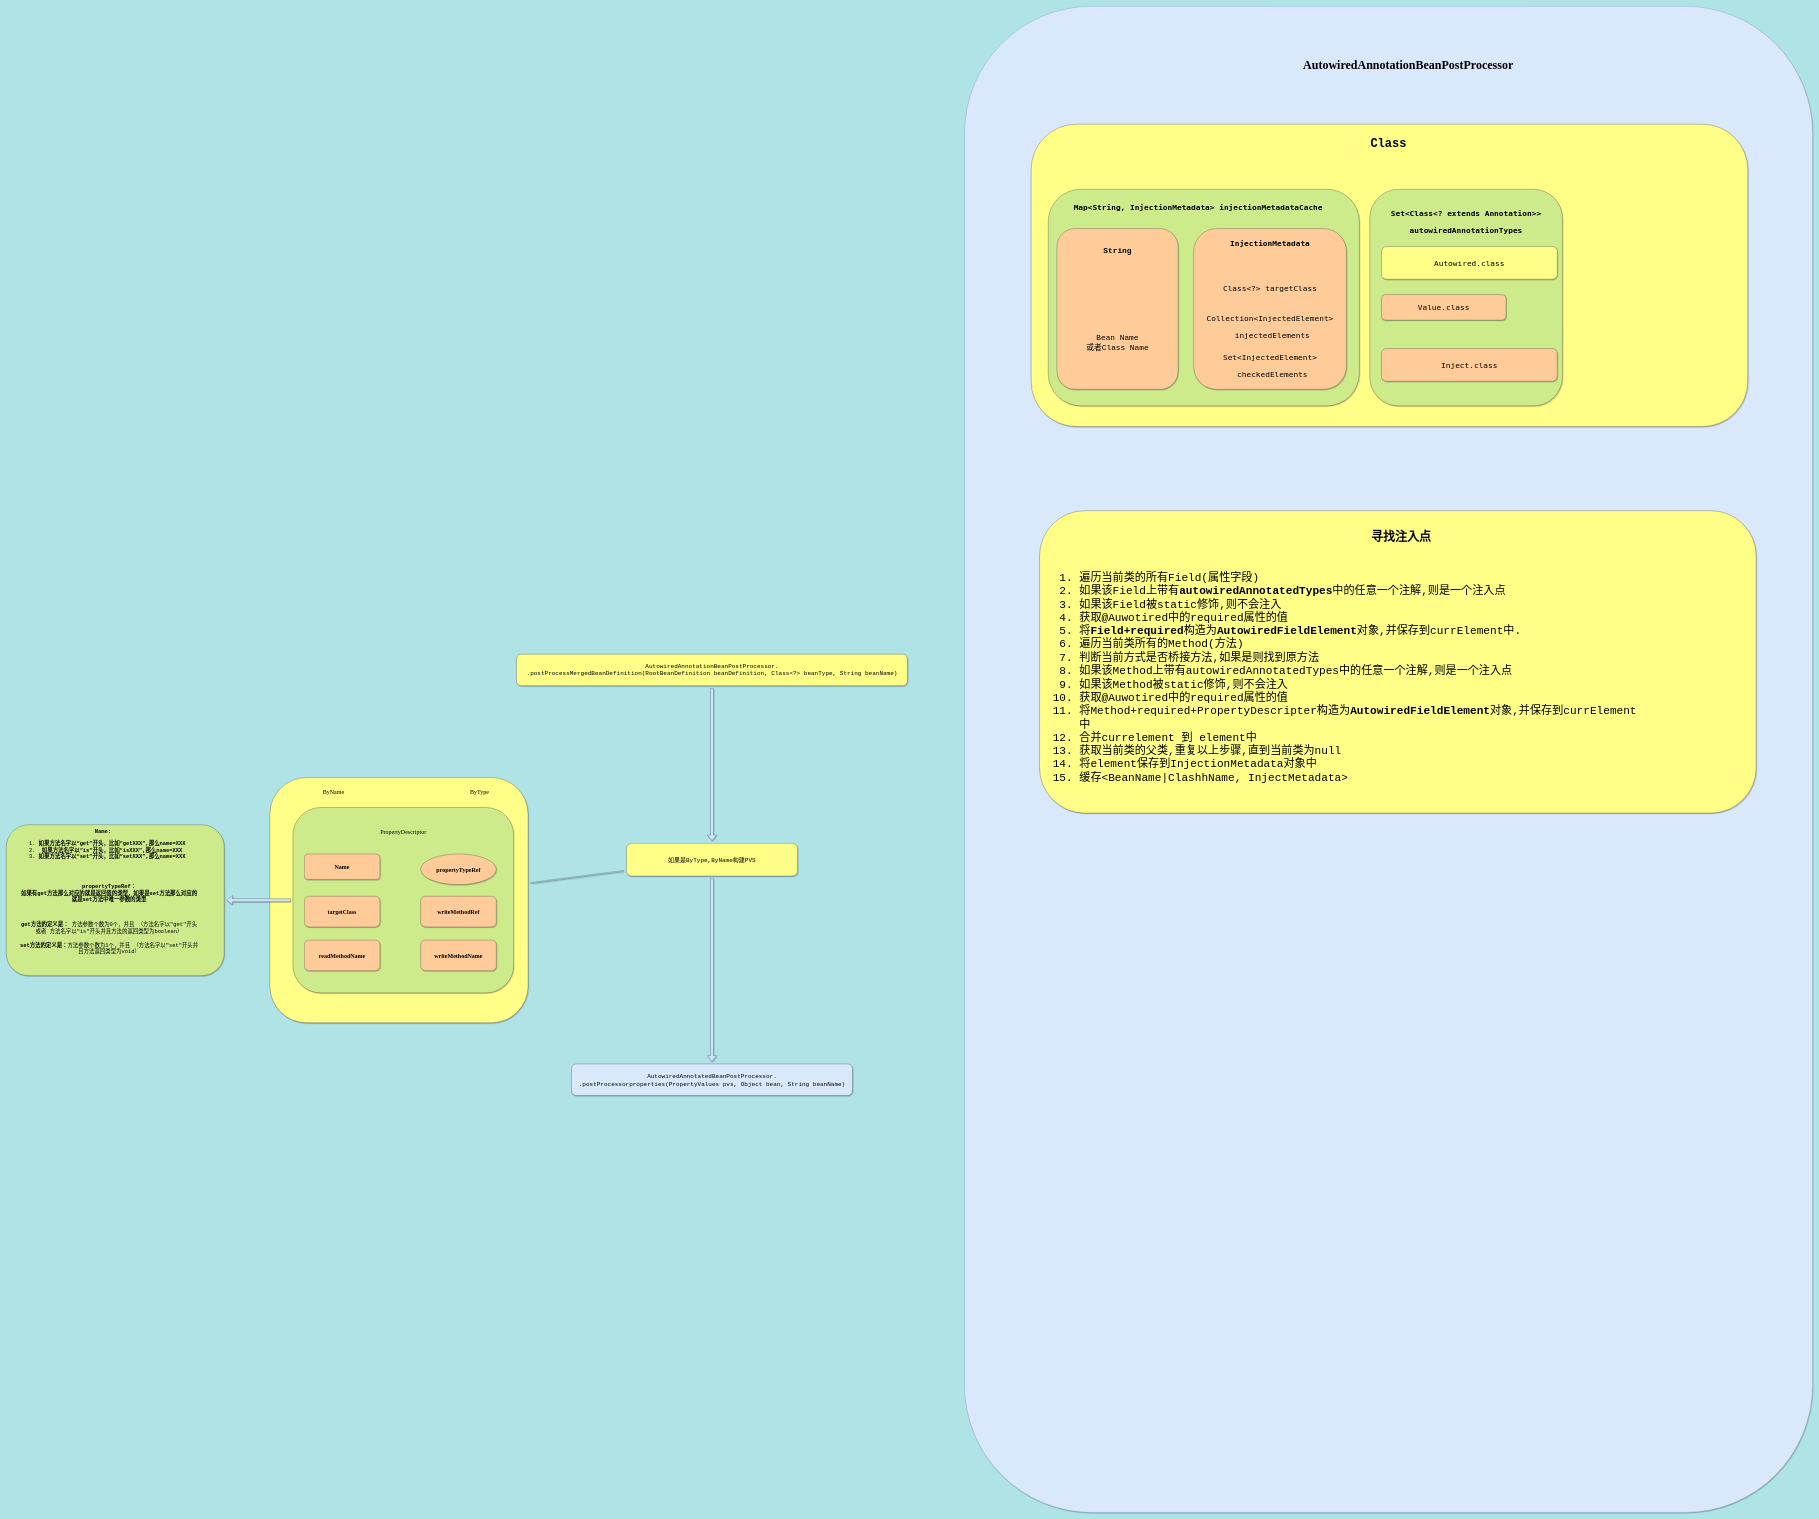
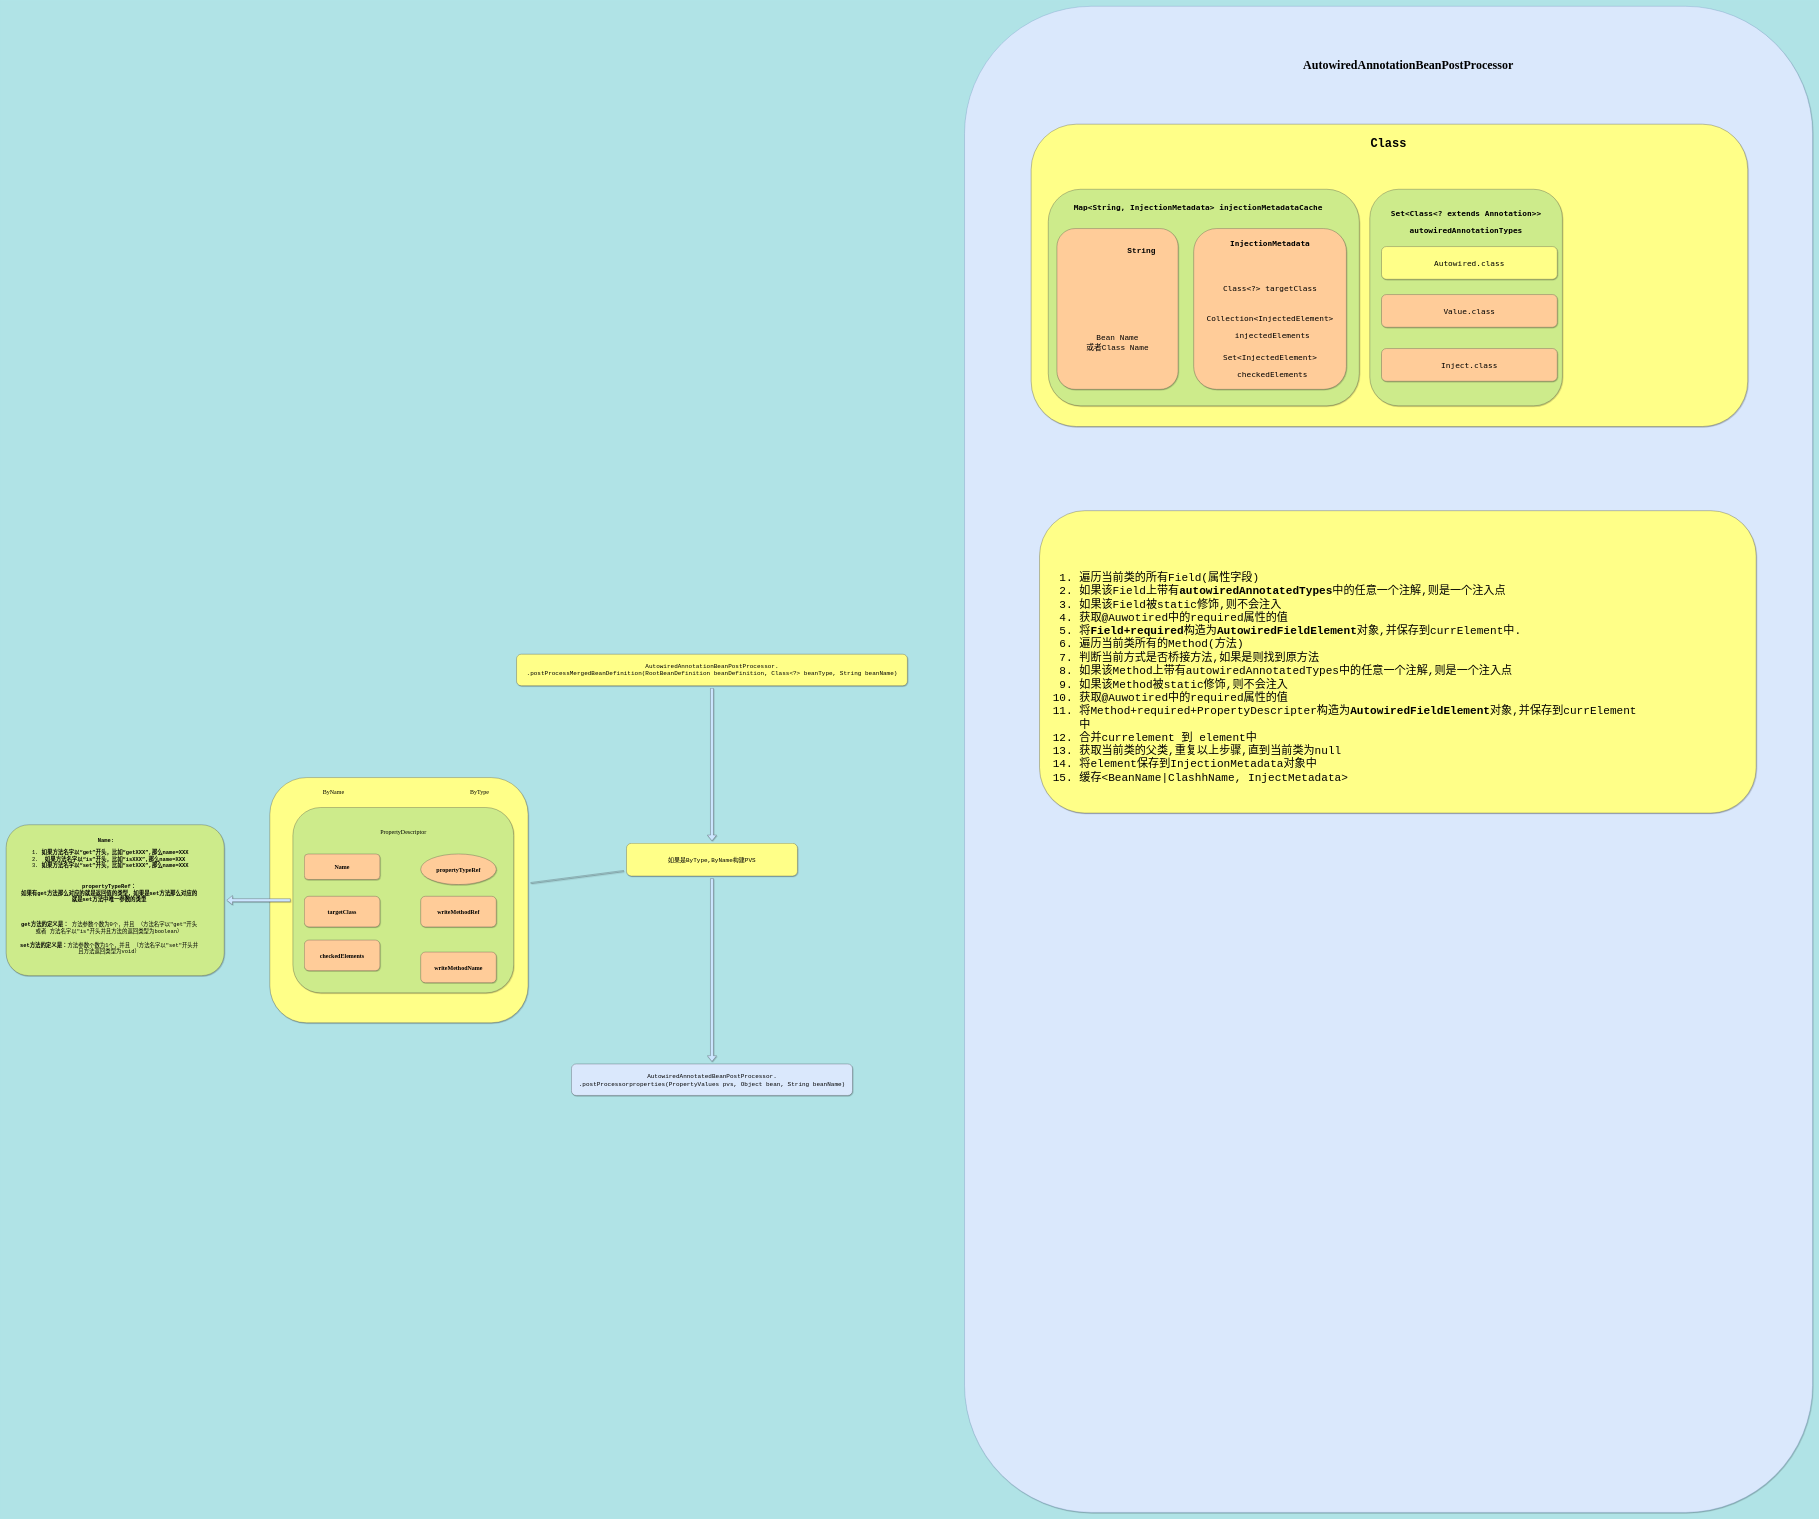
node "String": moved (1118, 251) -> (1142, 251)
node "Value.class": size 125x26 -> 176x33
node "寻找注入点": removed
node "Name: 如果方法名字以“get”开头，比如“getXXX”,那么name=XXX 如果方法名字以“is”开头，比如“isXXX”,那么name=XXX 如果方法名字以“set”开头，比如“setXXX”,那么name=XXX": moved (106, 847) -> (109, 856)
node "readMethodName": label "readMethodName" -> "checkedElements"
node "writeMethodName": moved (459, 955) -> (459, 967)
